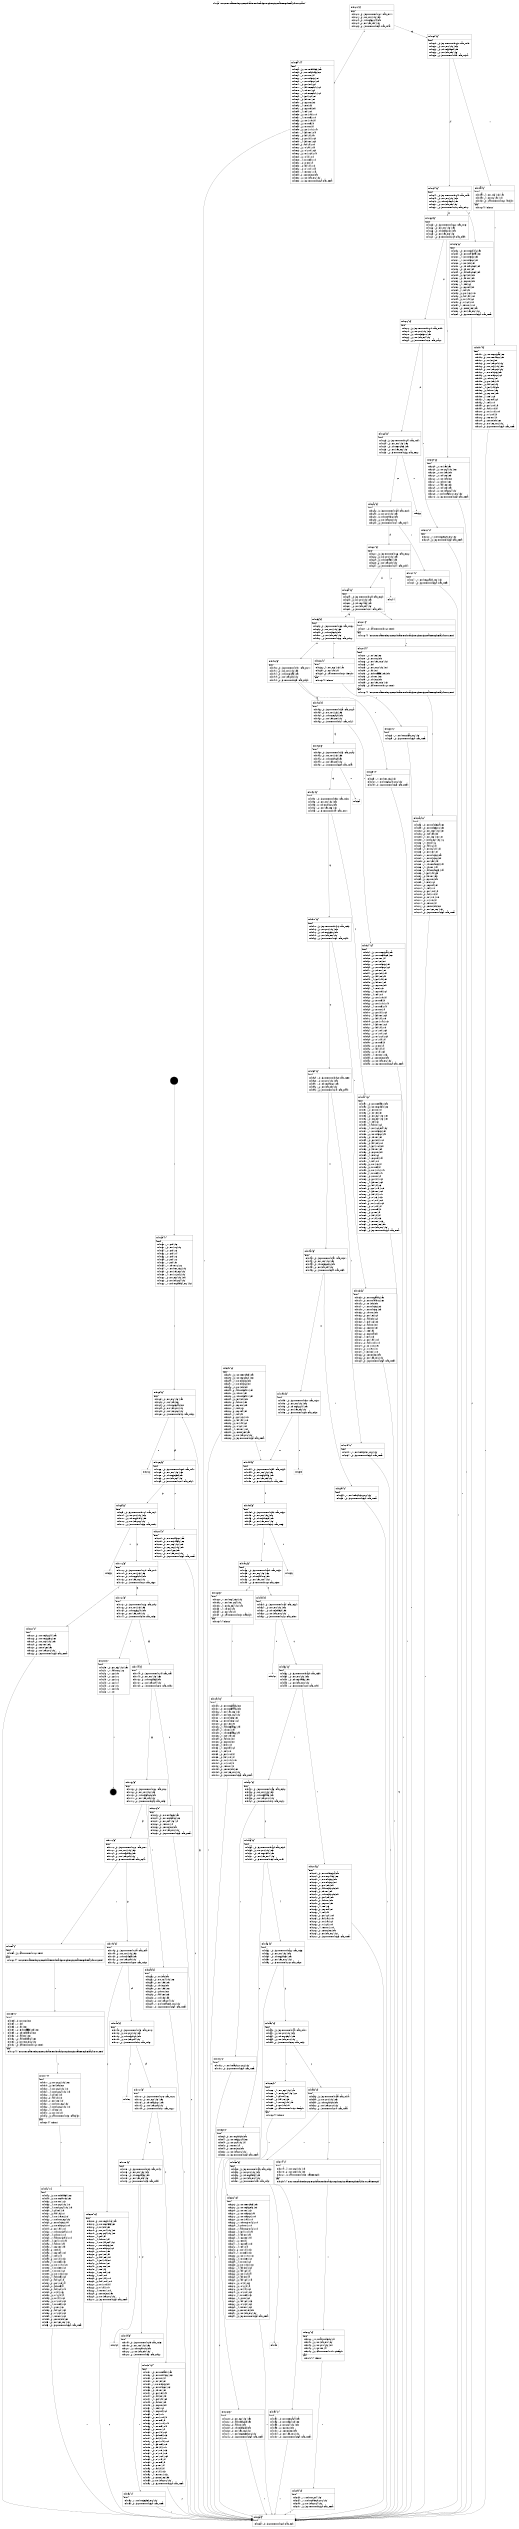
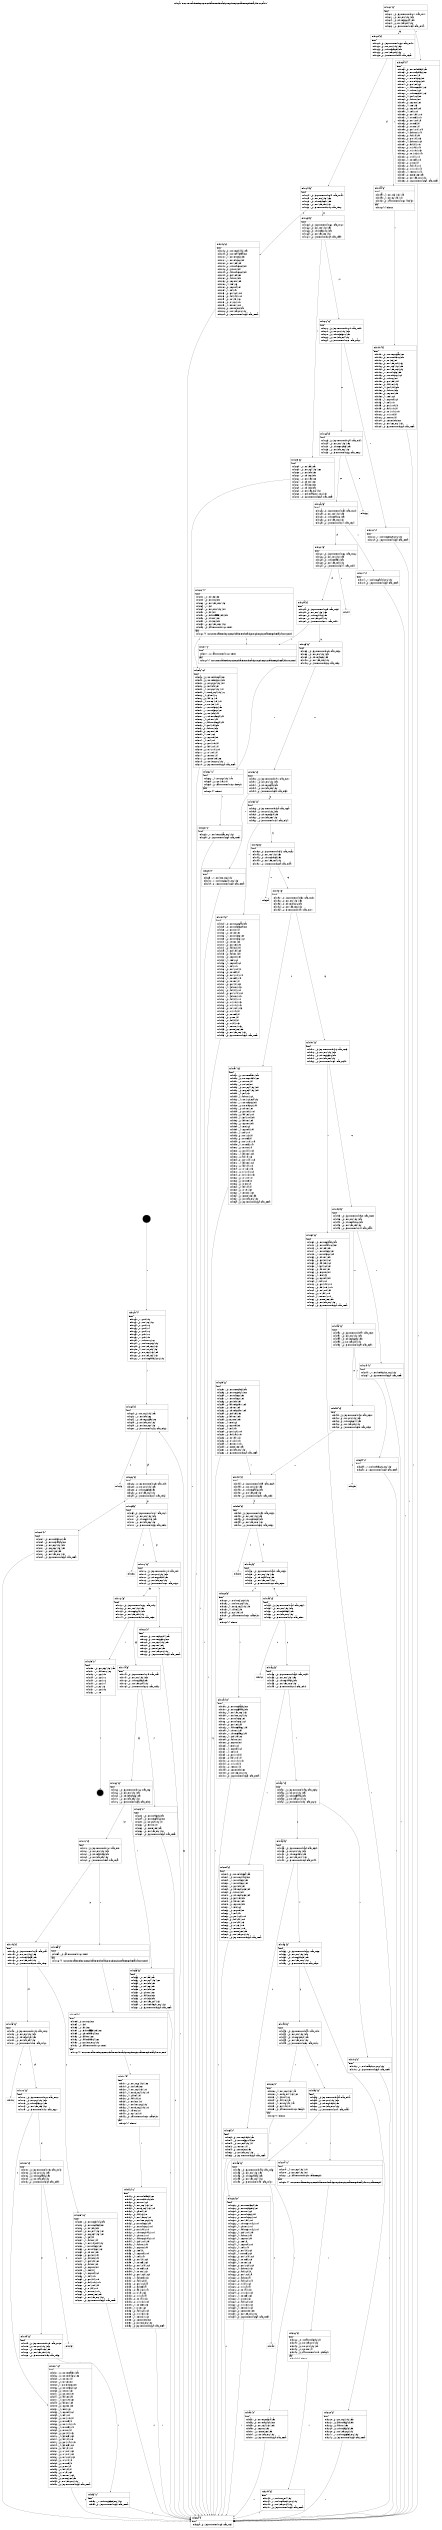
edge "0x402077 [5]" -> "0x40207c [44]": reversed
